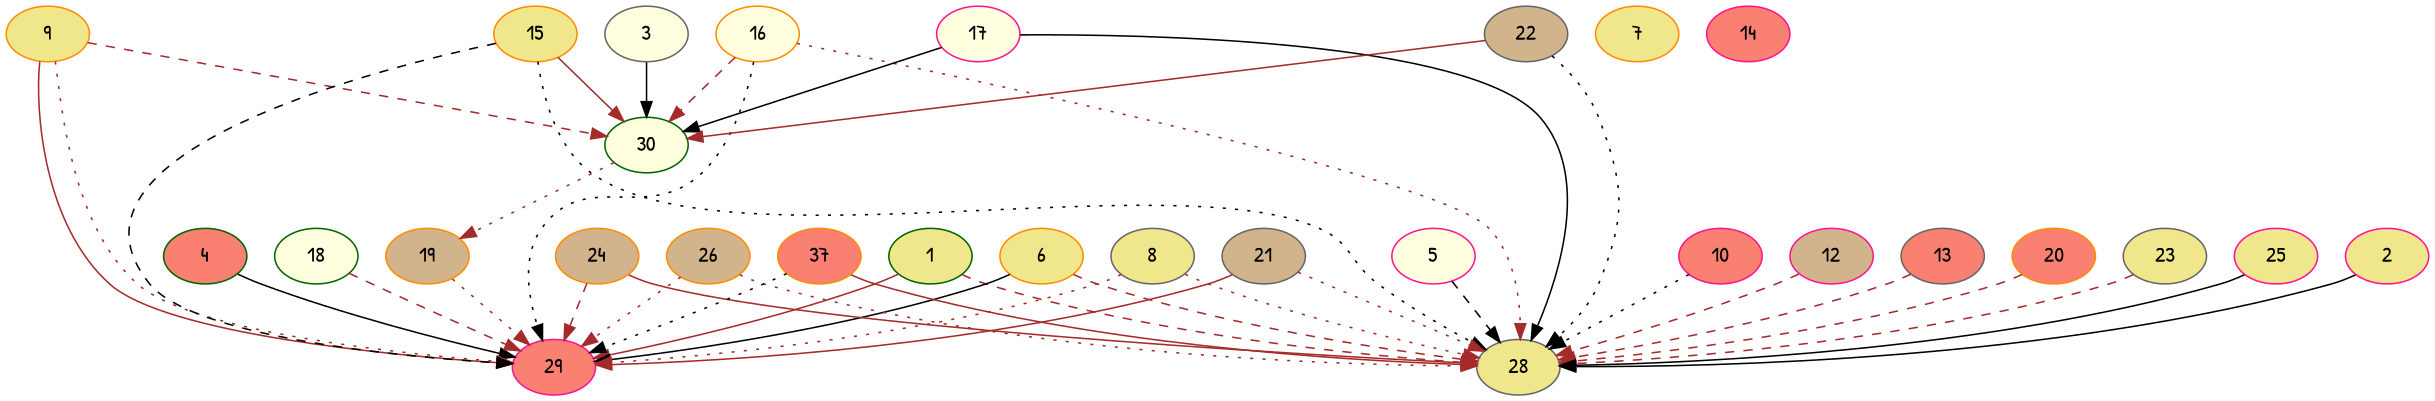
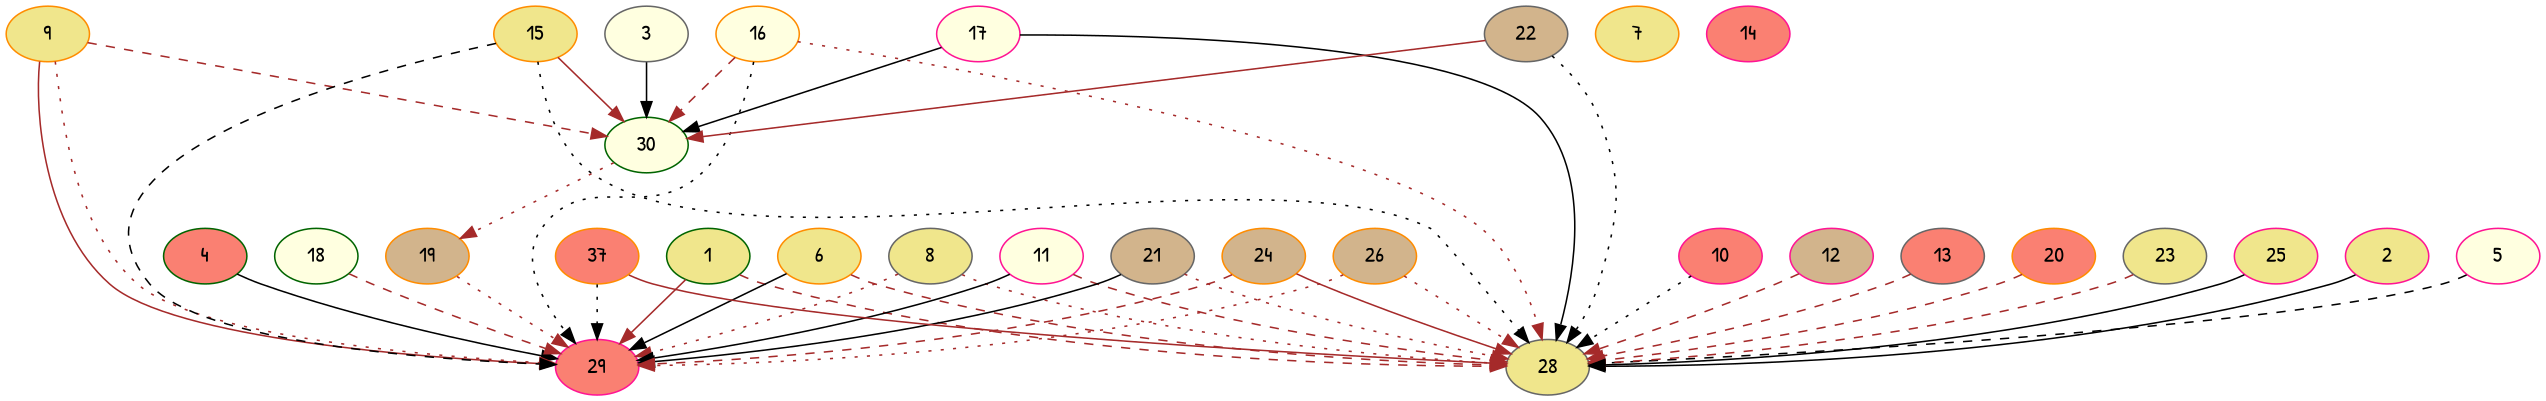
node "11": added
edge "21" -> "29": color brown -> black
